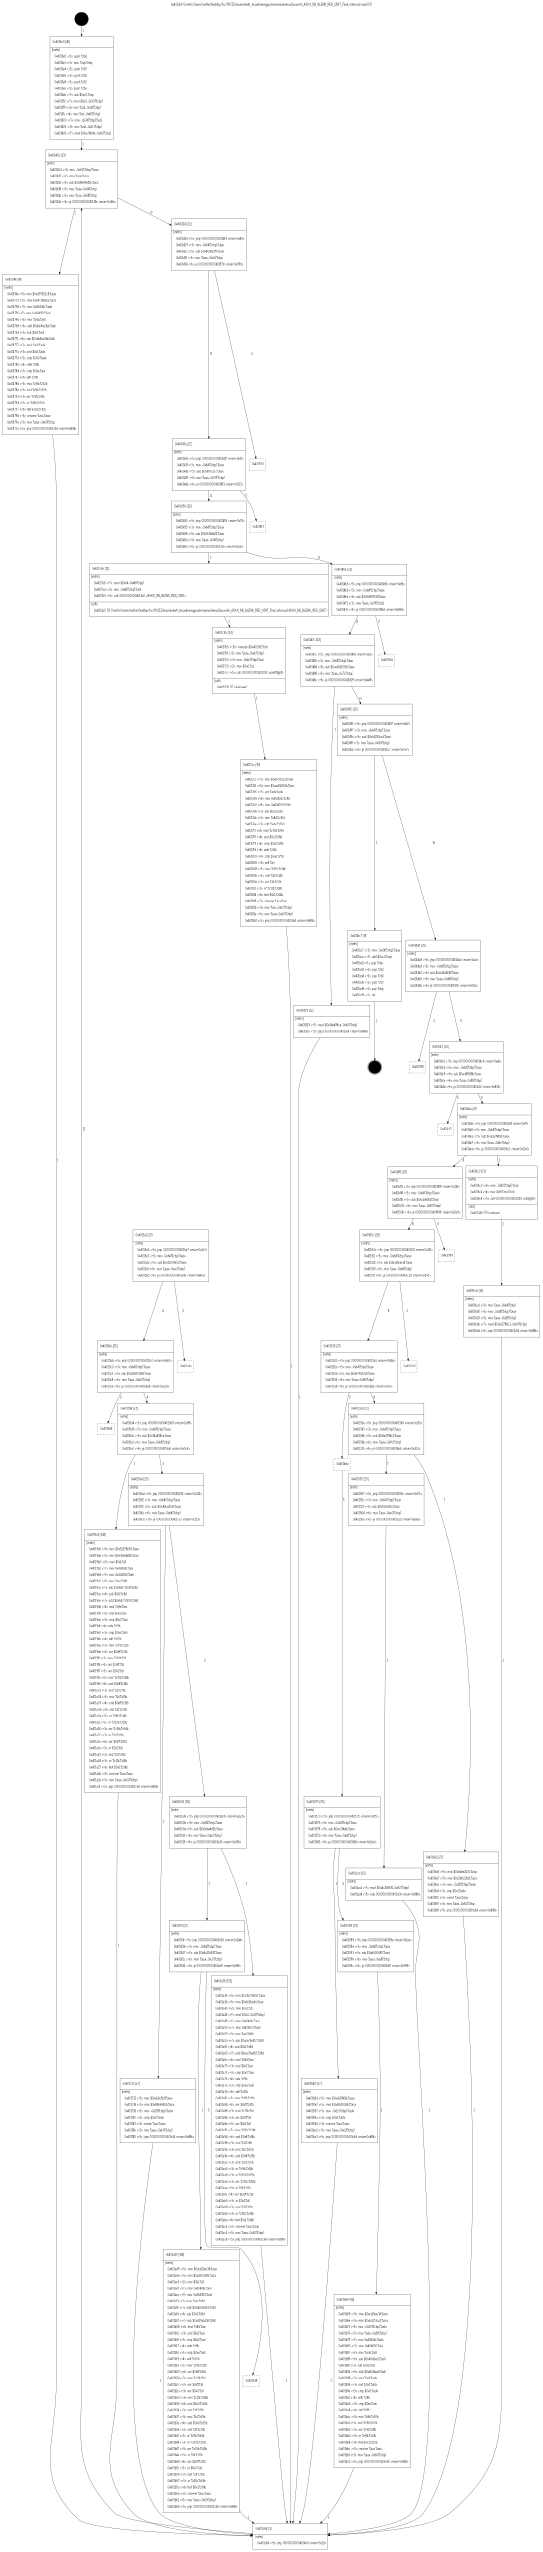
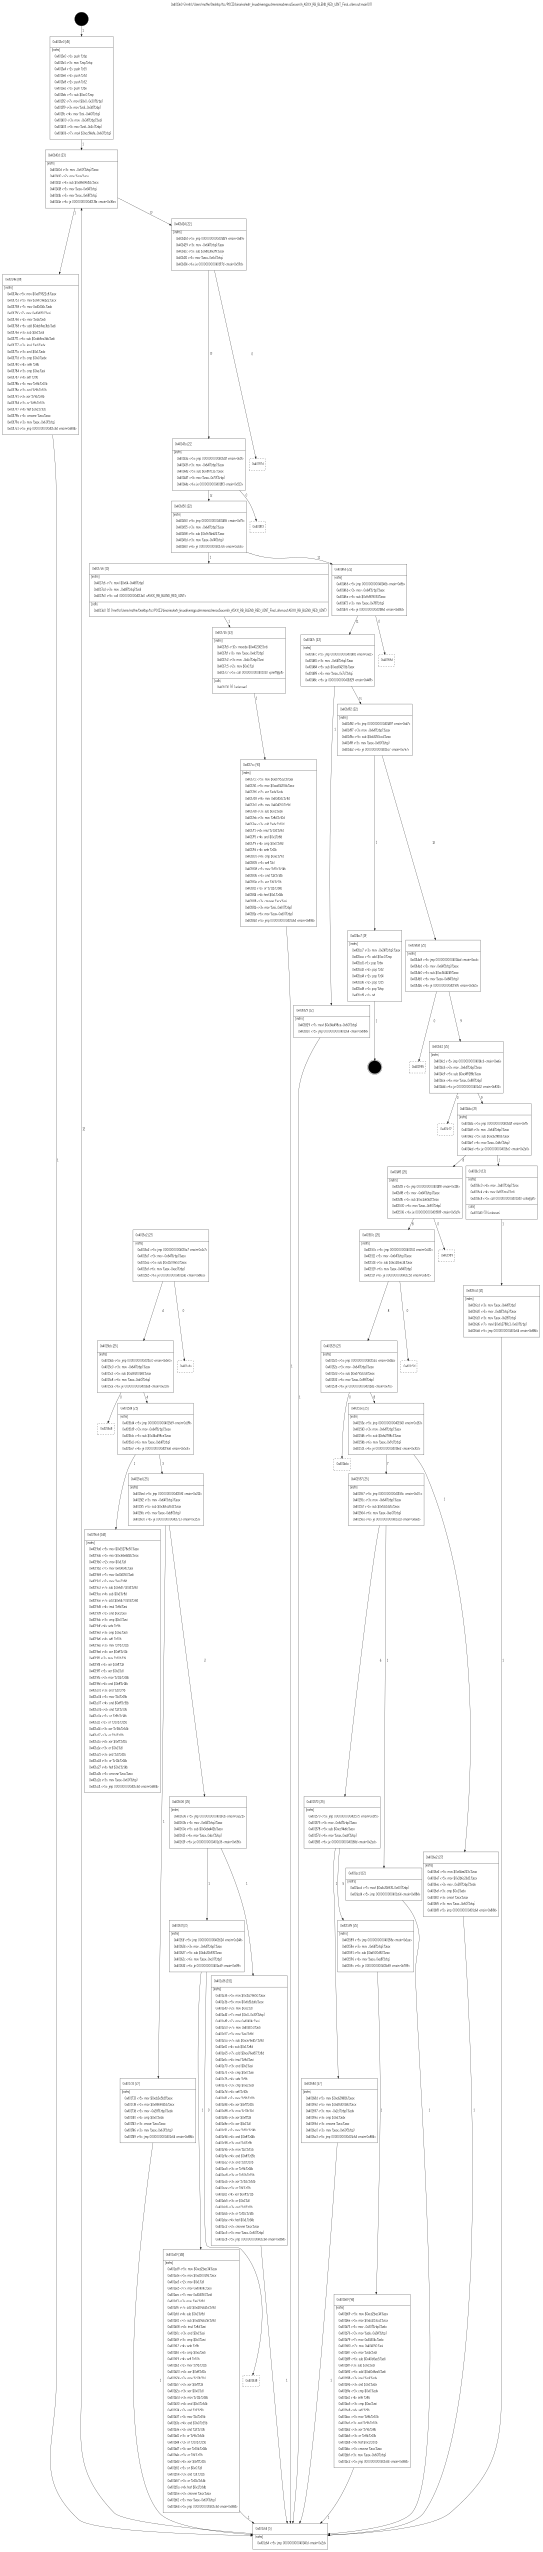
edge "0x401bda" -> "0x401570 [25]": now "0x401557 [25]" -> "0x401570 [25]"
edge "0x4019a6 [144]" -> "0x401c64 [5]": removed, label "1"
